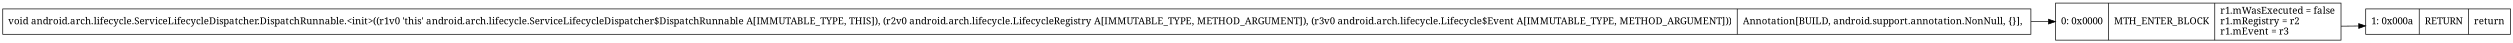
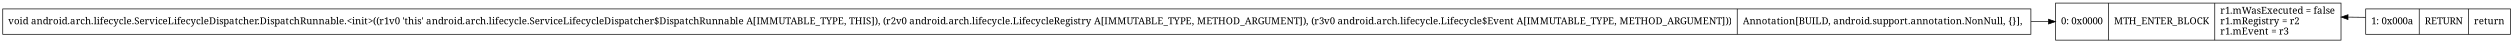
edge "0: 0x0000" -> "1: 0x000a": reversed
